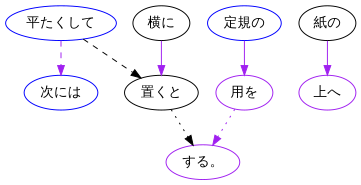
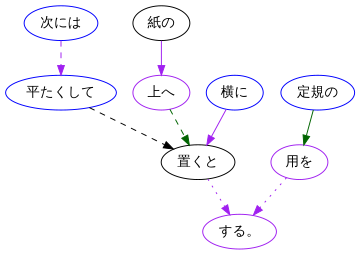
node "横に": color black -> blue
edge "平たくして" -> "次には": reversed
edge "定規の" -> "用を": color purple -> darkgreen
edge "上へ" -> "置くと": added
edge "置くと" -> "する。": color black -> purple
